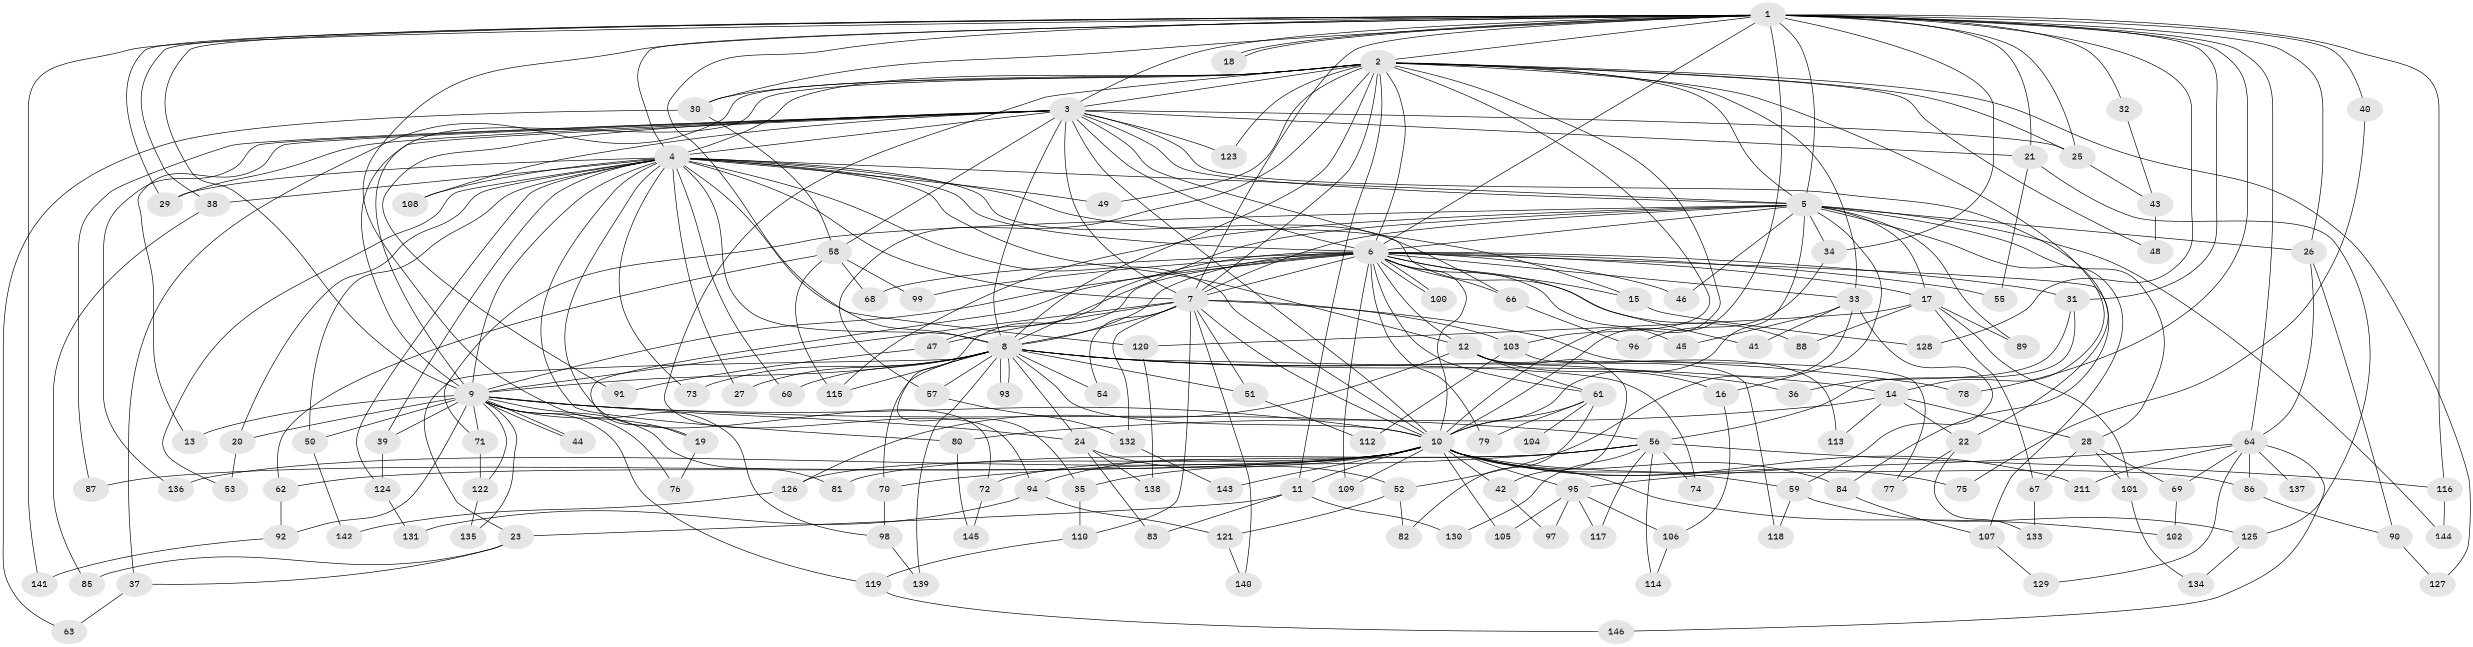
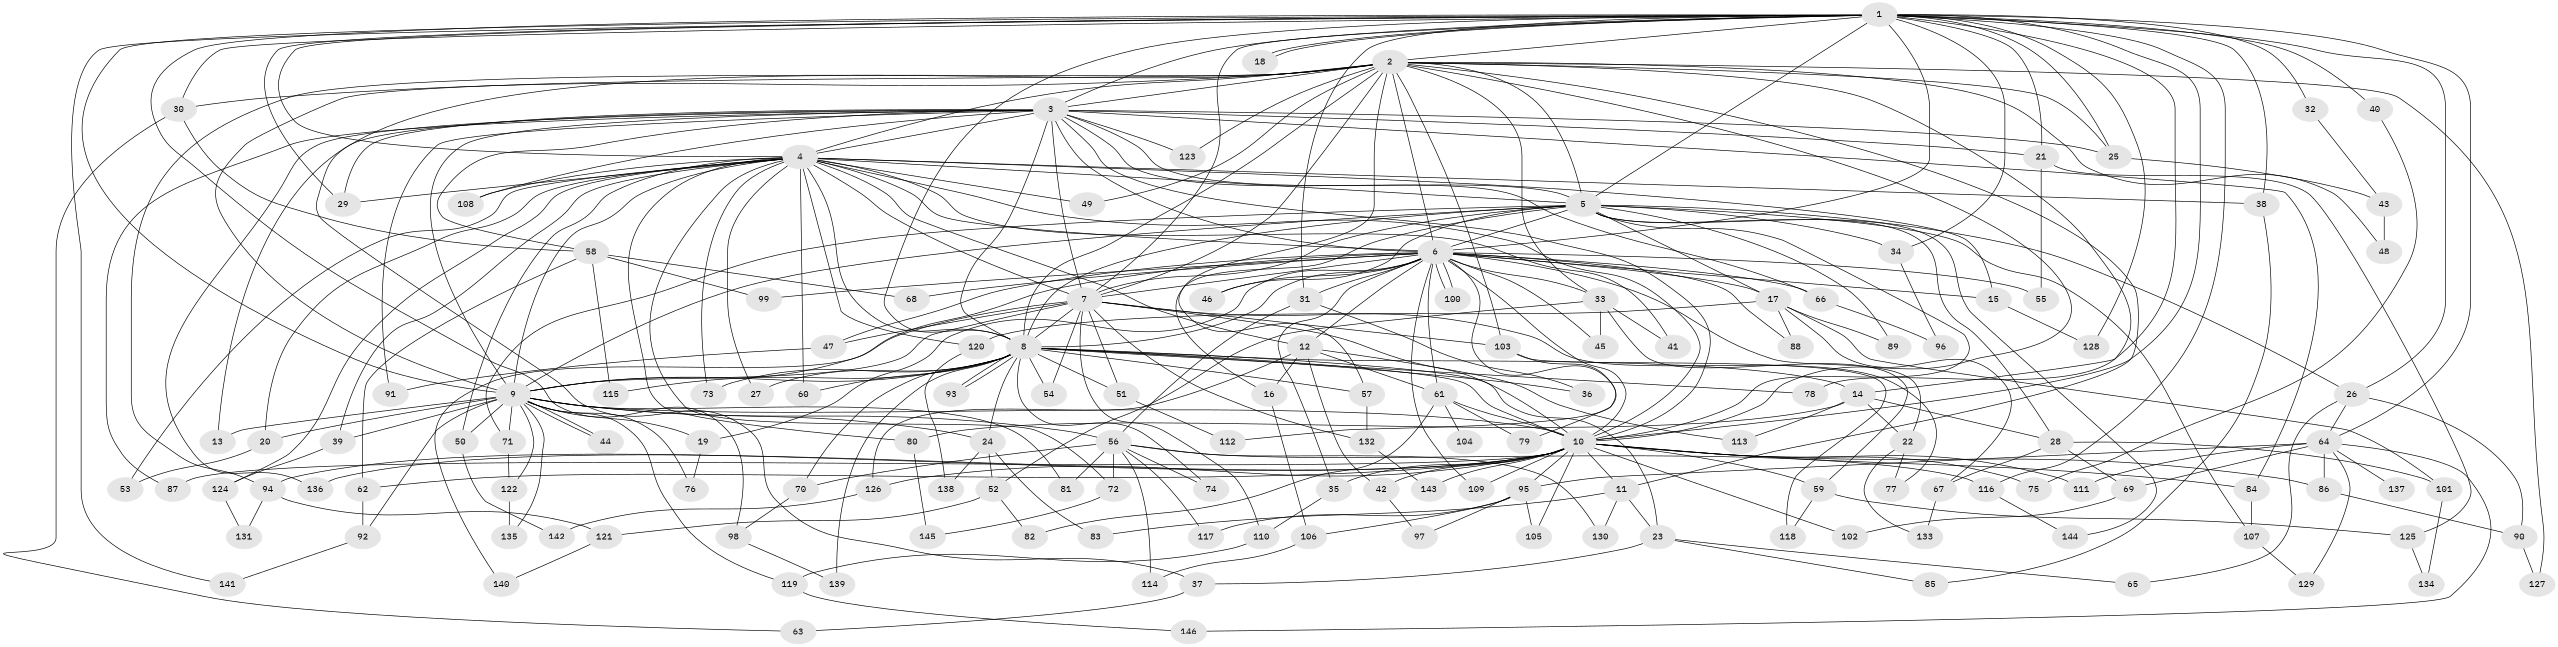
edge "5" -- "115": now "5" -- "9"
node "211": label "211" -> "111"
node "65": added
